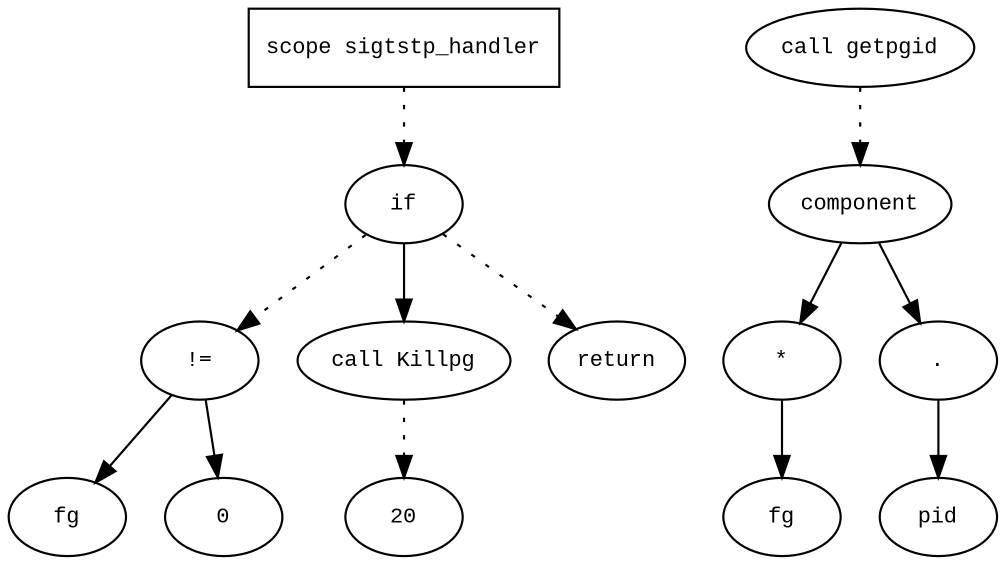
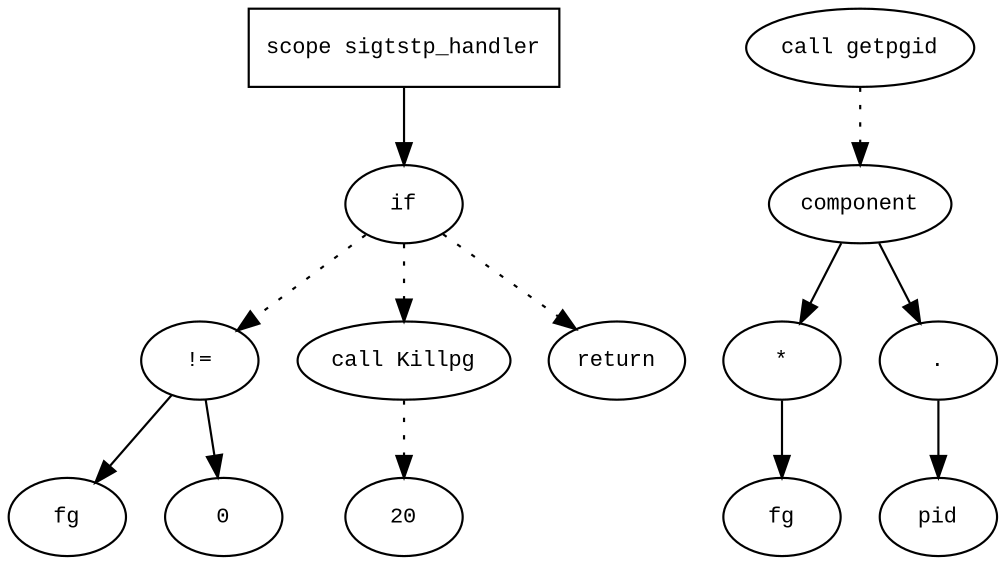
edge "scope sigtstp_handler" -> "if": style dotted -> solid
edge "if" -> "call Killpg": style solid -> dotted
